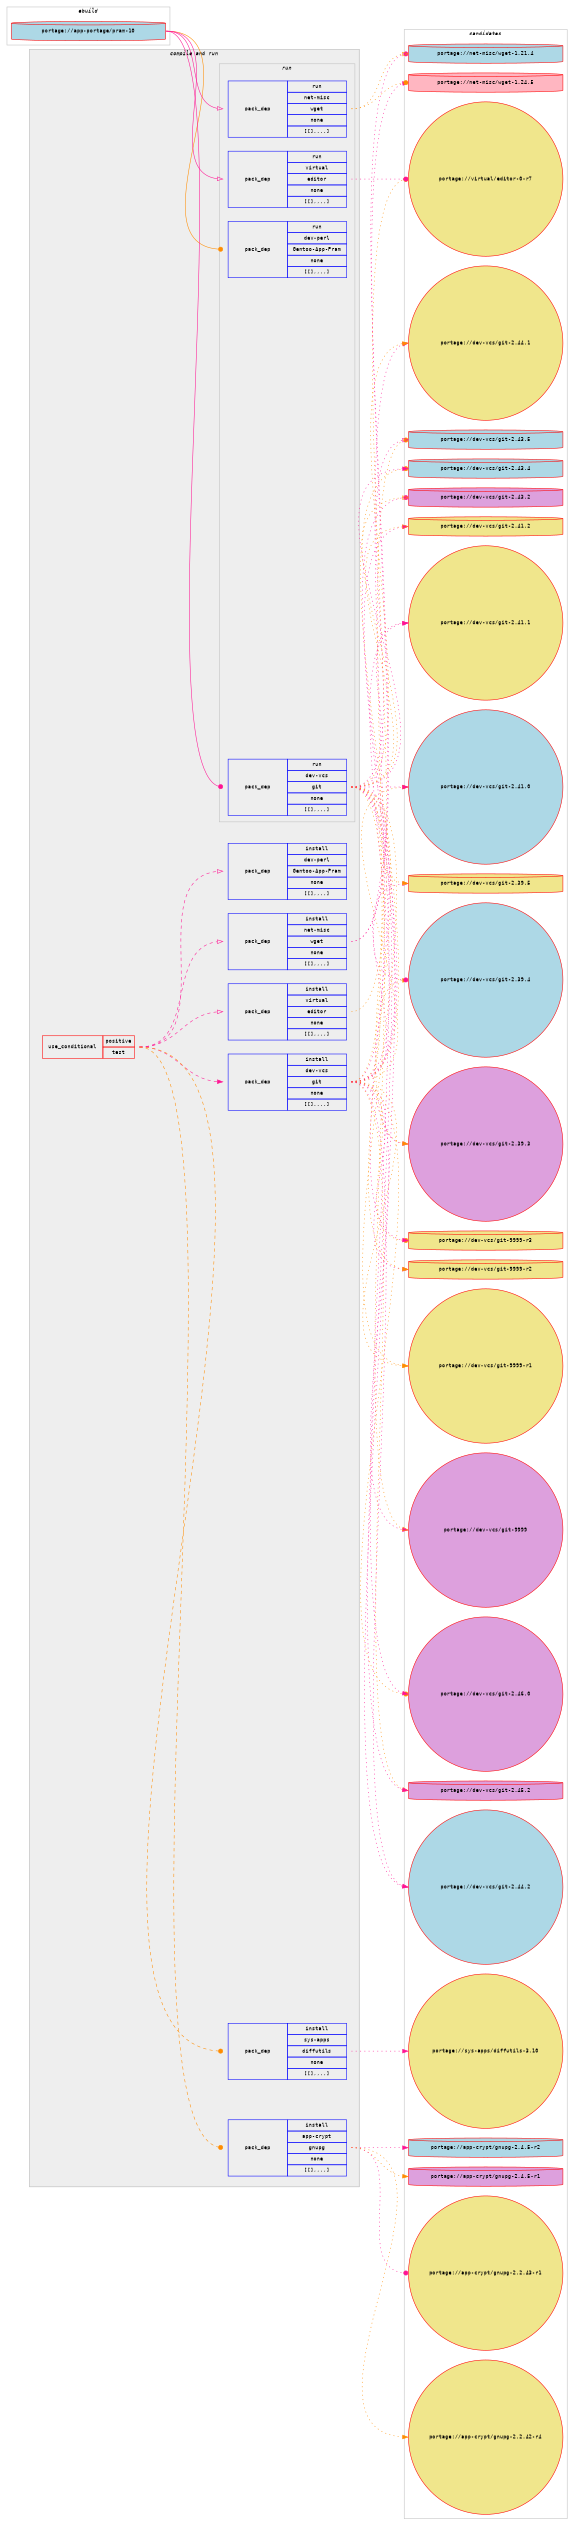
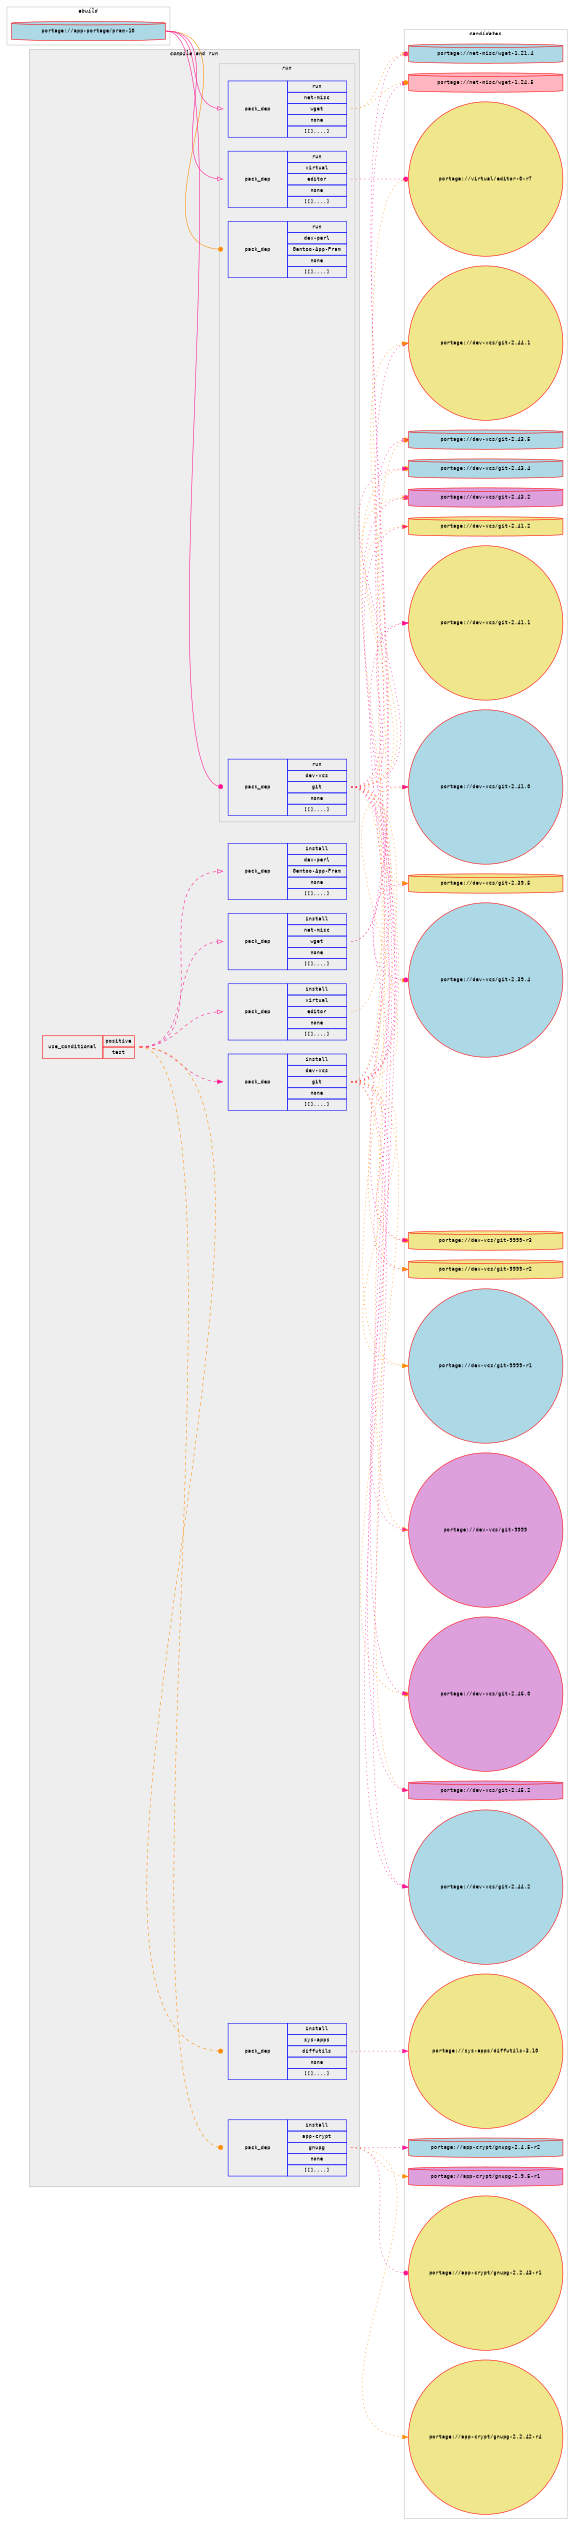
node "portage://dev-vcs/git-2.39.3": removed
node "portage://dev-vcs/git-9999-r1": fillcolor khaki -> lightblue
node "portage://app-crypt/gnupg-2.4.5-r1": label "portage://app-crypt/gnupg-2.4.5-r1" -> "portage://app-crypt/gnupg-2.9.5-r1"
